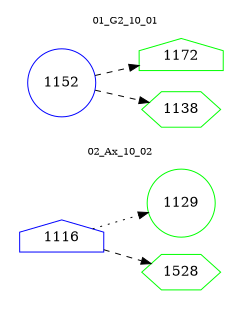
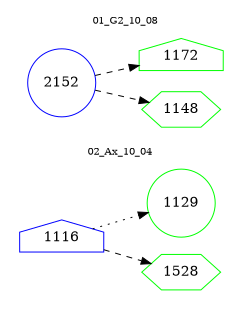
cluster "01_G2_10_01": label "01_G2_10_01" -> "01_G2_10_08"
node "1152": label "1152" -> "2152"
node "1138": label "1138" -> "1148"
cluster "02_Ax_10_02": label "02_Ax_10_02" -> "02_Ax_10_04"
